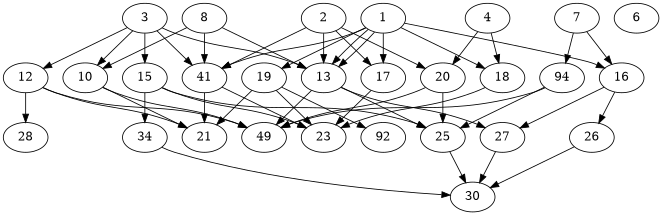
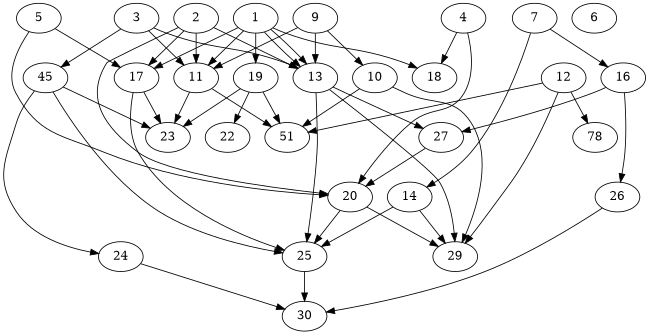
node "5": added
node "8": label "8" -> "9"
edge "1" -> "16": removed
edge "3" -> "10": removed
edge "3" -> "12": removed
node "15": label "15" -> "45"
node "41": label "41" -> "11"
node "94": label "94" -> "14"
edge "18" -> "23": removed
node "28": label "28" -> "78"
node "34": label "34" -> "24"
node "21": label "21" -> "51"
node "49": label "49" -> "29"
node "92": label "92" -> "22"
edge "27" -> "30": now "27" -> "20"
edge "17" -> "25": added
